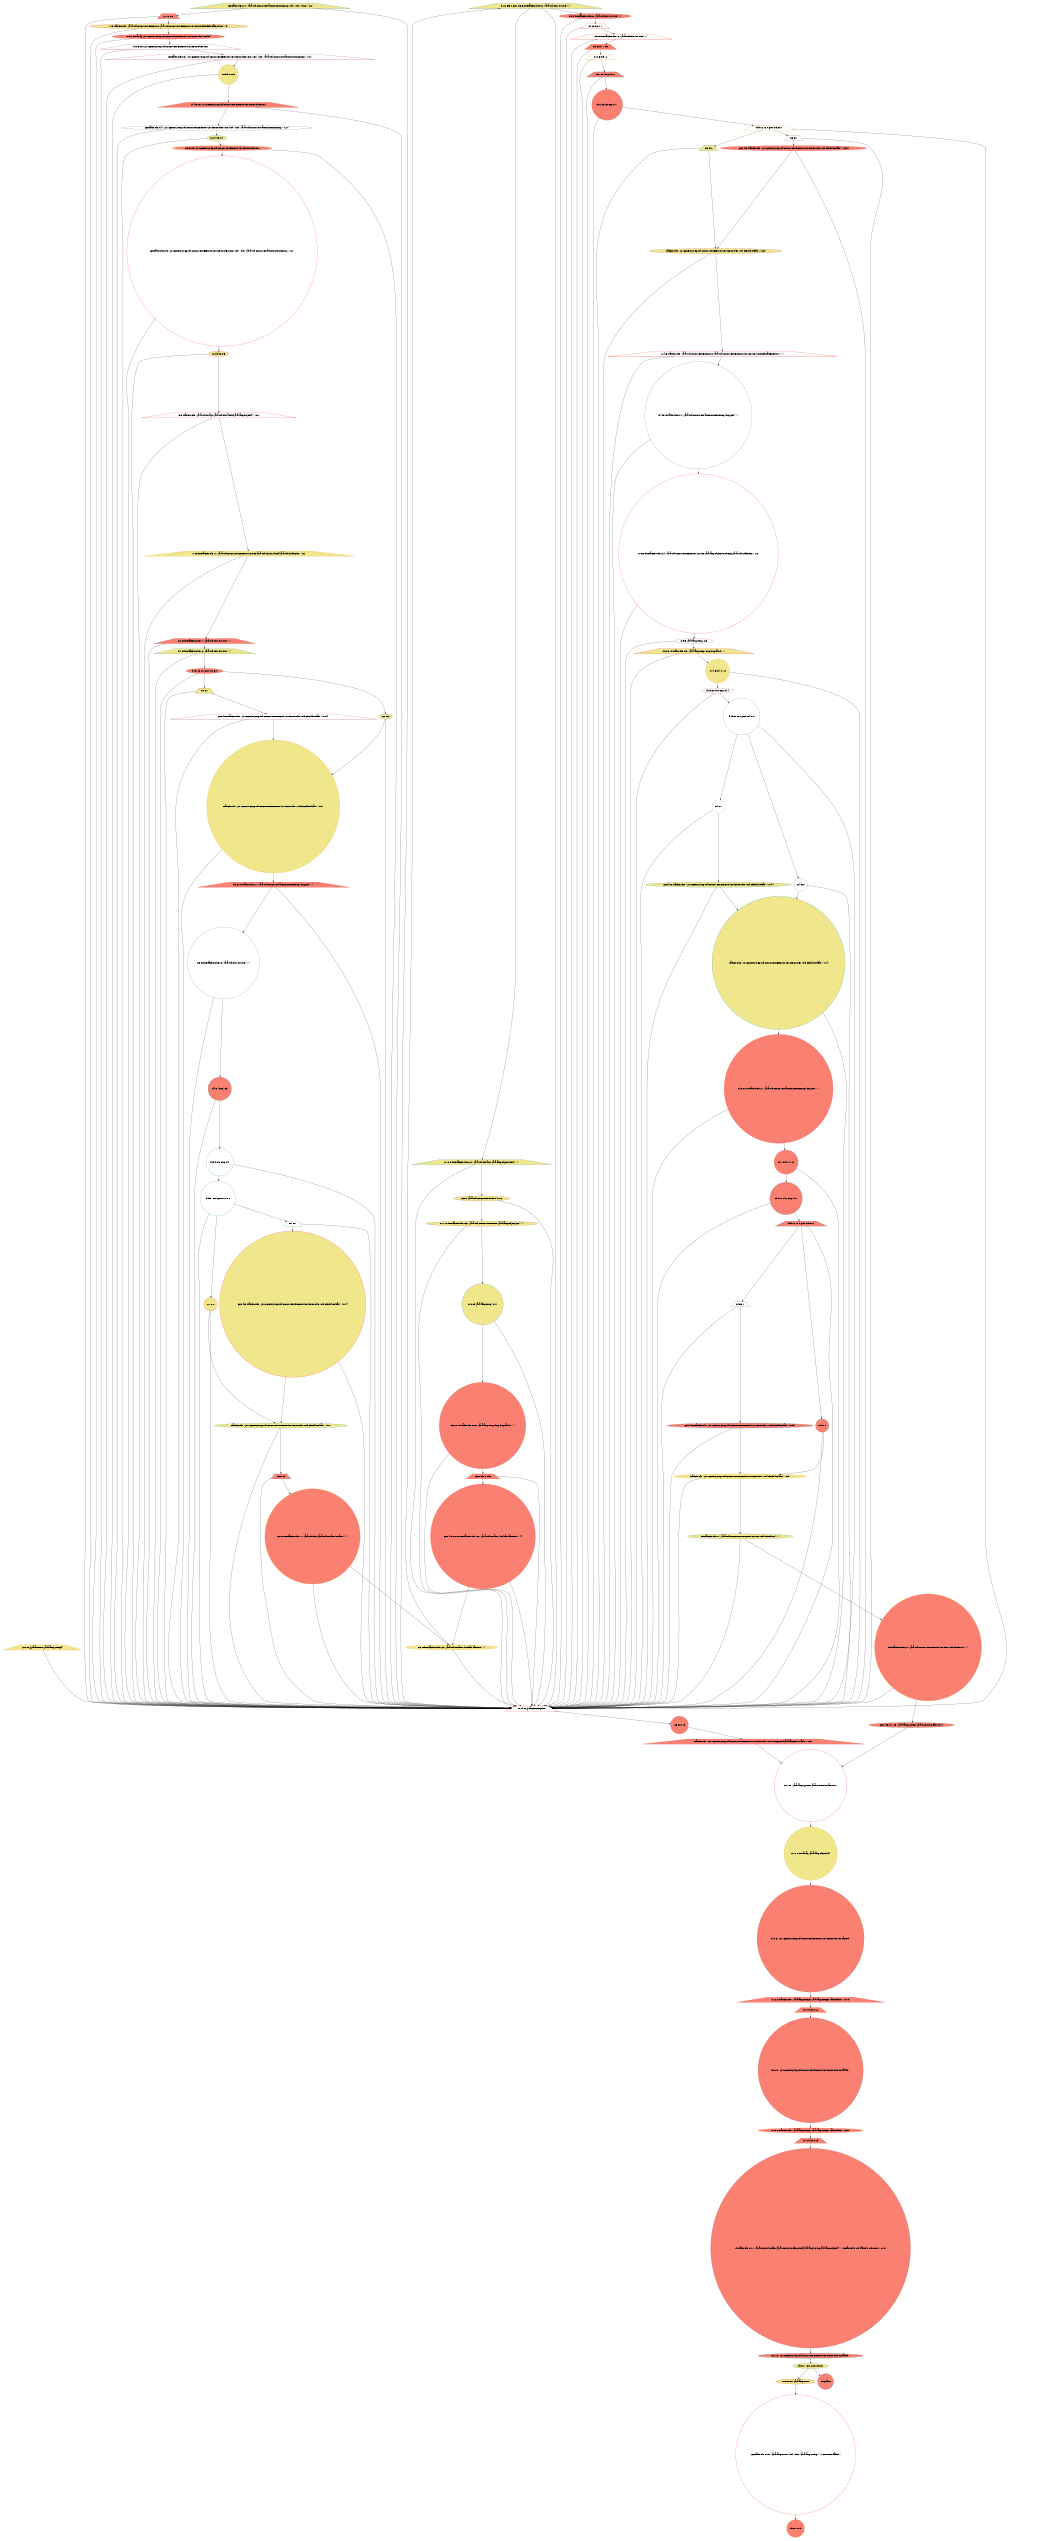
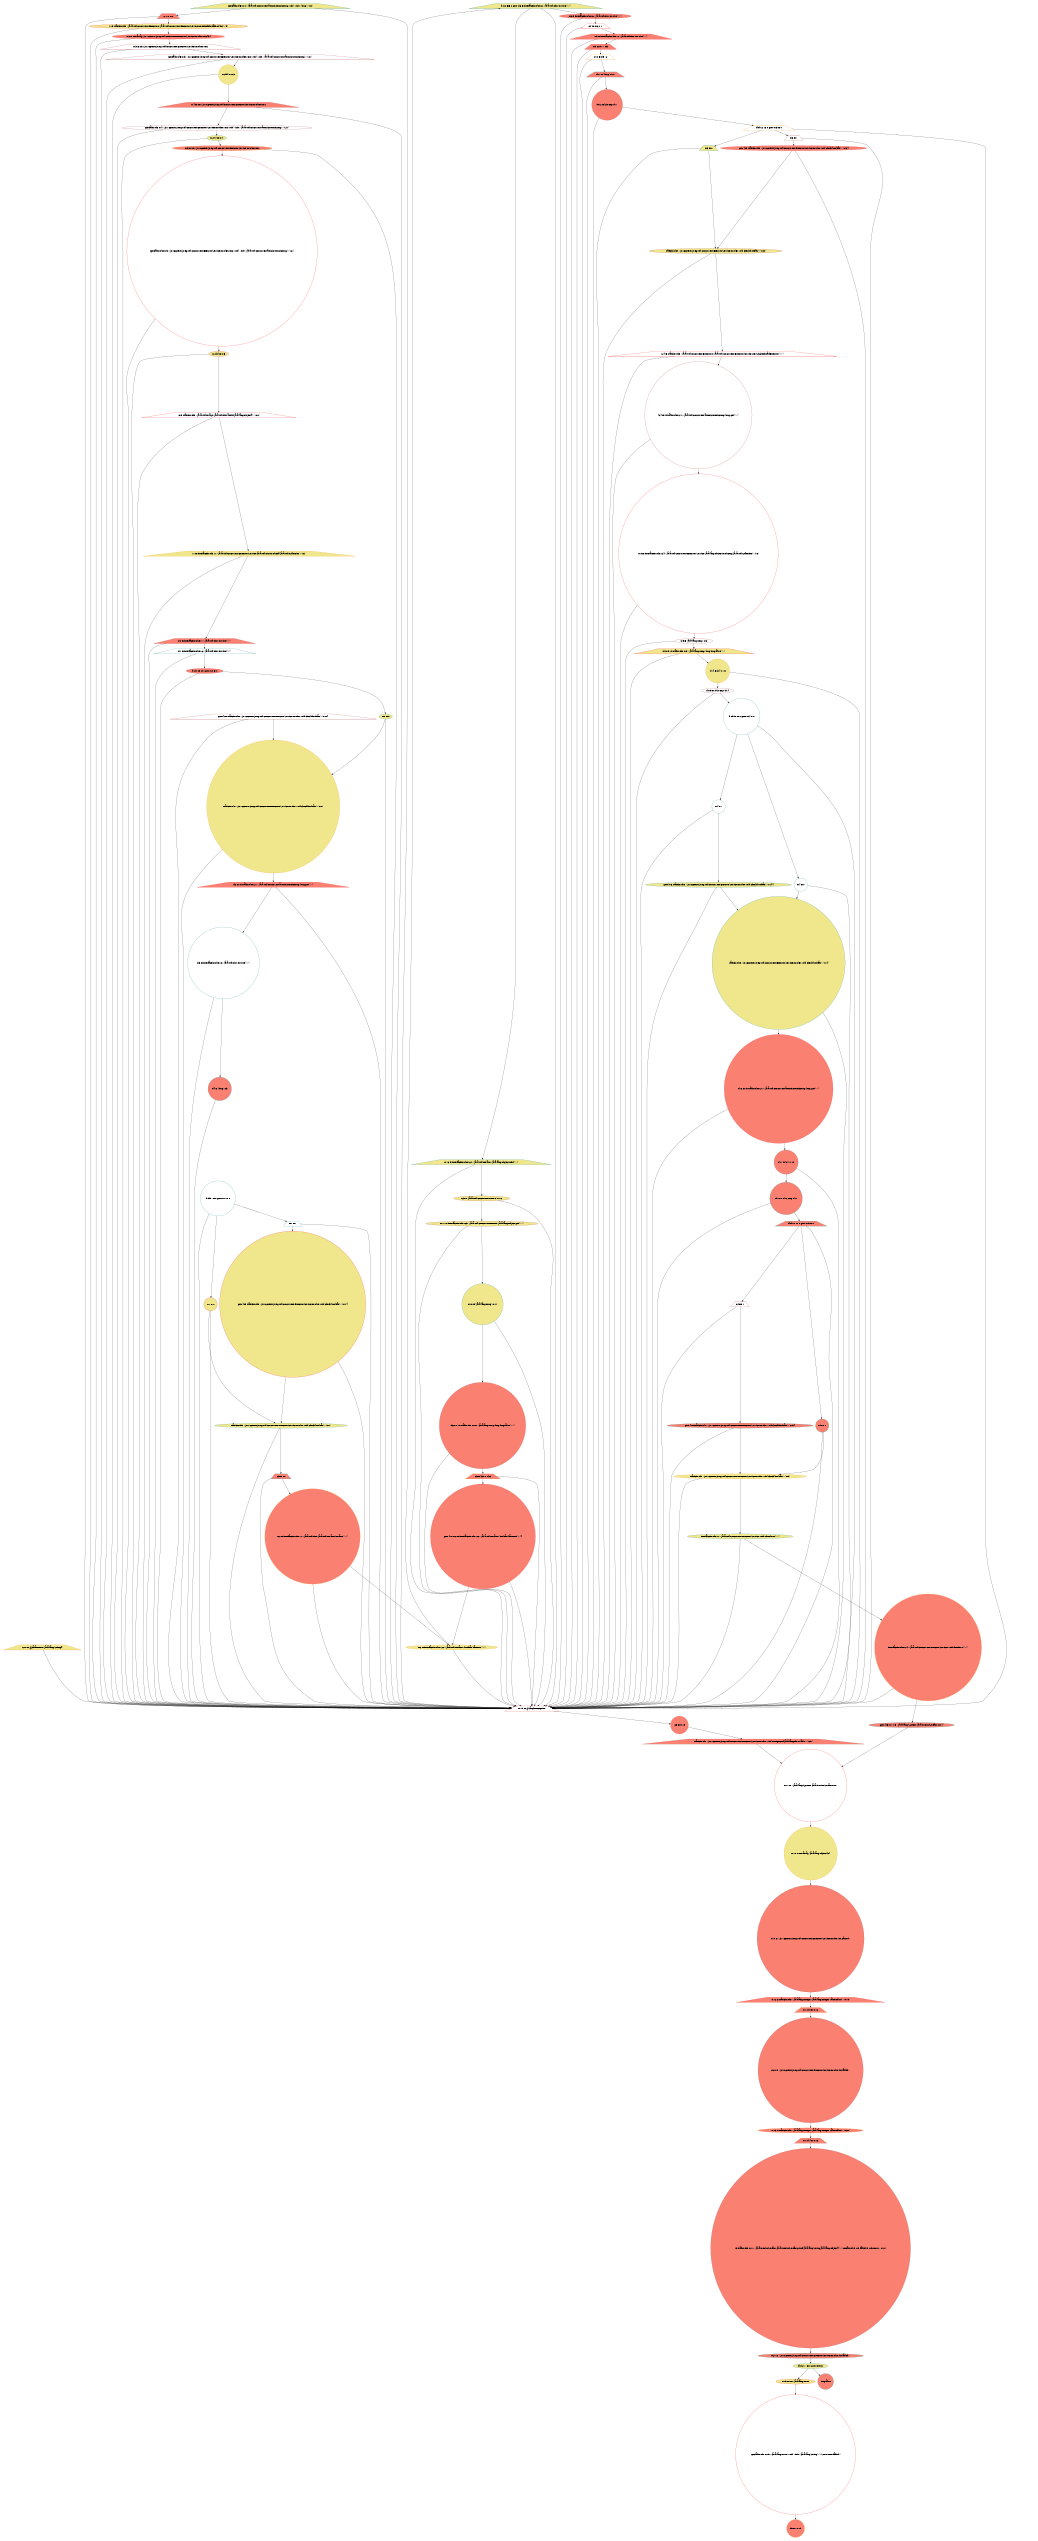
node "$i8 = interfaceinvoke r6.<java.util.List: int size()>()": fillcolor white -> salmon
node "$i1 = interfaceinvoke r6.<java.util.List: int size()>()": fillcolor khaki -> white
node "$z0 = 1": removed
node "$z4 = 1": color darkorange -> teal
node "$b5 = $l2 cmp $l4": removed
